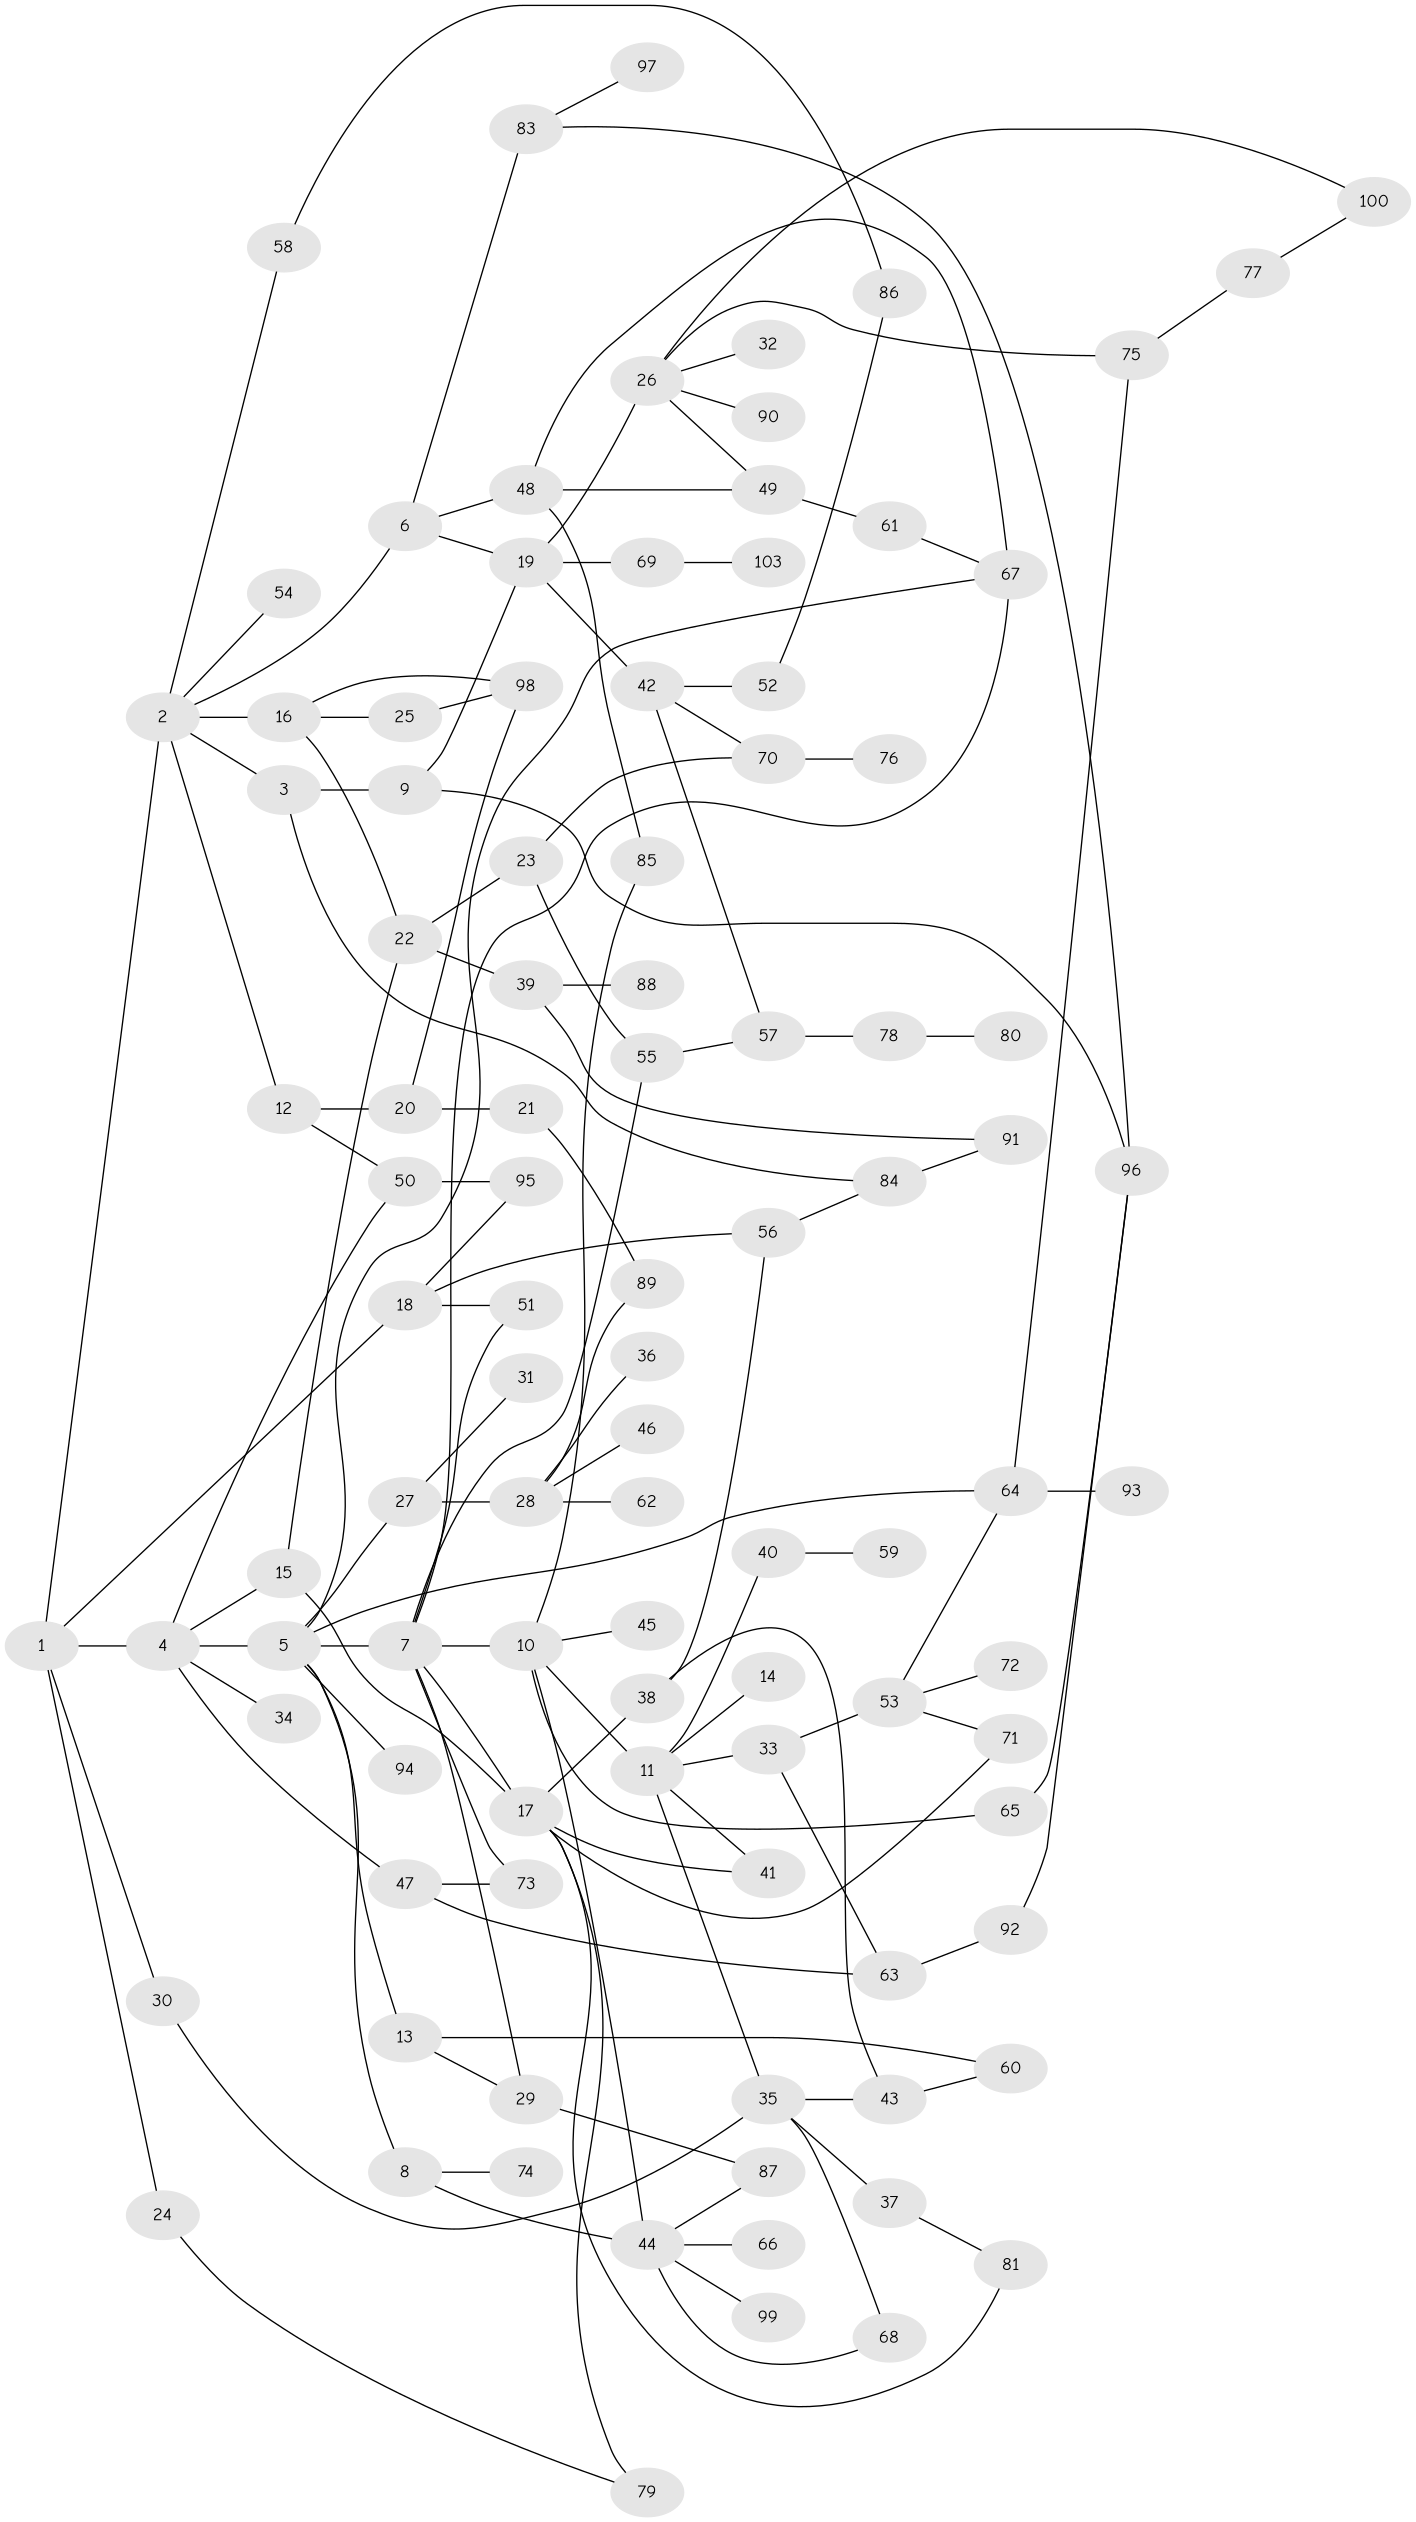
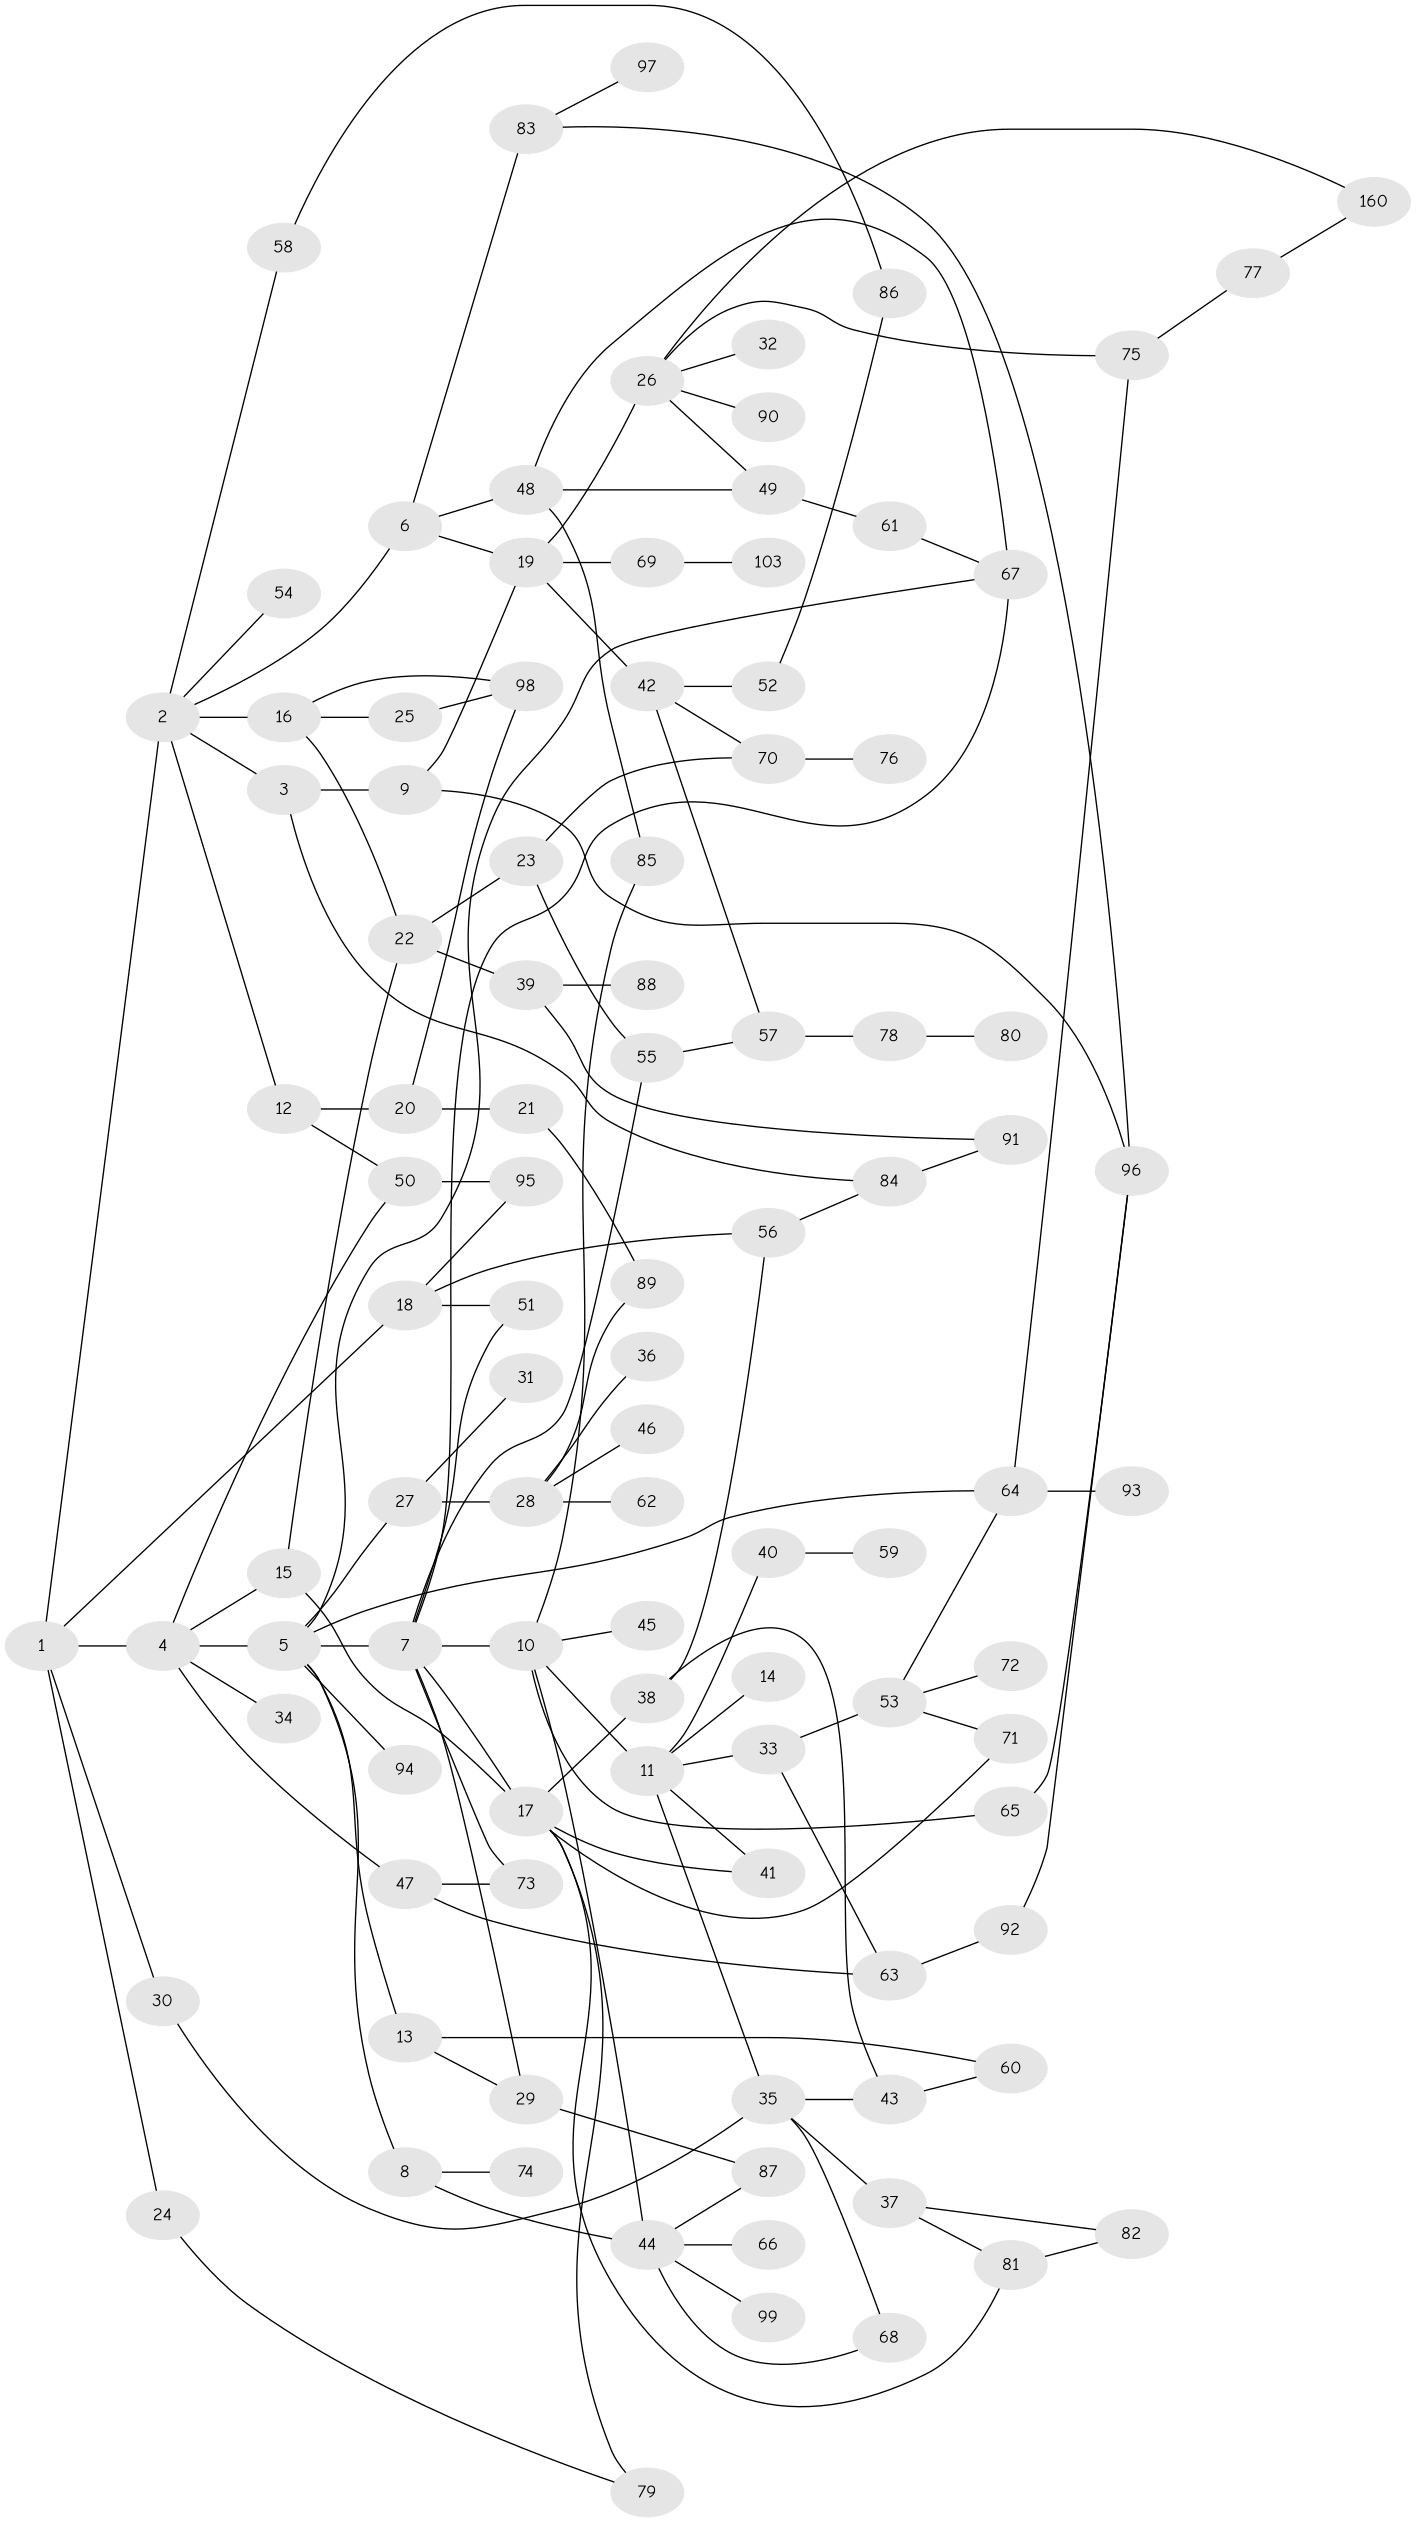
node "100": label "100" -> "160"
node "82": added
